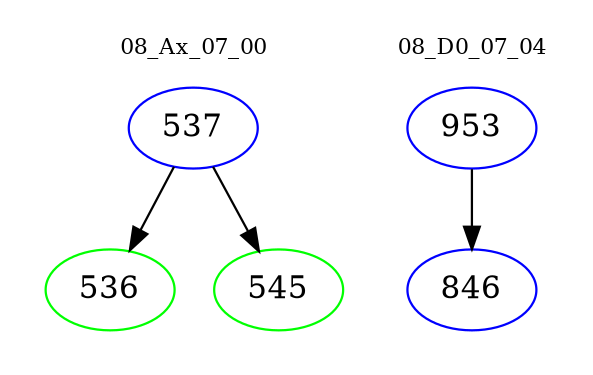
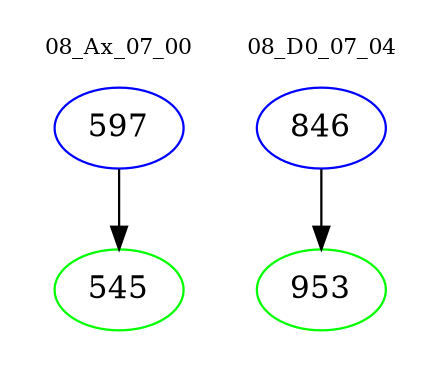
node "537": label "537" -> "597"
node "953": color blue -> green
edge "953" -> "846": reversed
node "536": removed
